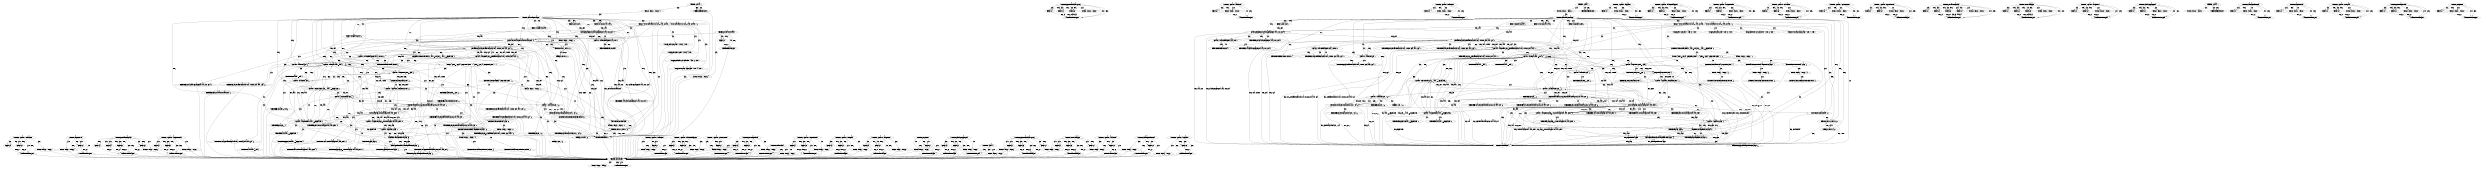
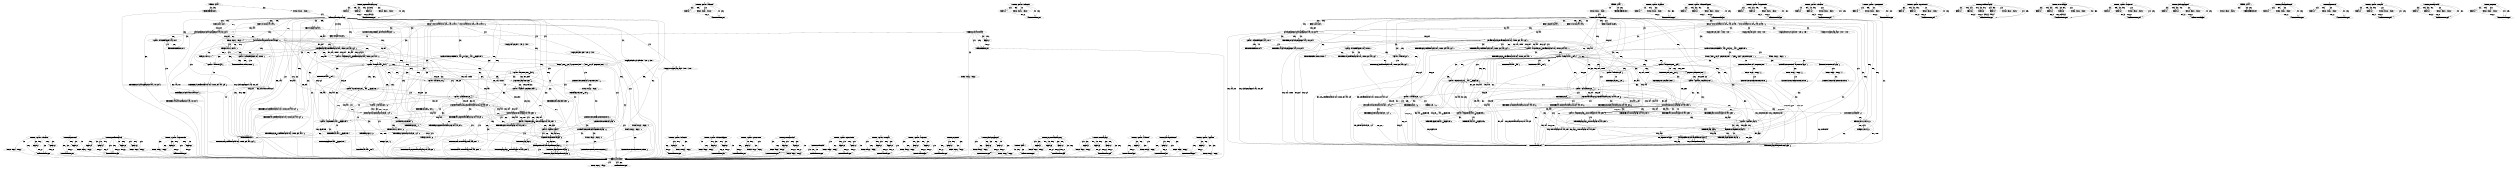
node "(CONTROL_STRUCTURE,IF,if (pmd_trans_unstable(pmd)))": added
